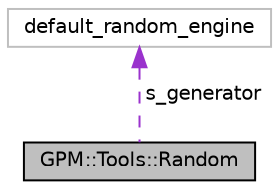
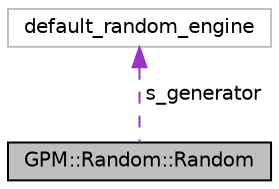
node "GPM::Tools::Random": label "GPM::Tools::Random" -> "GPM::Random::Random"
